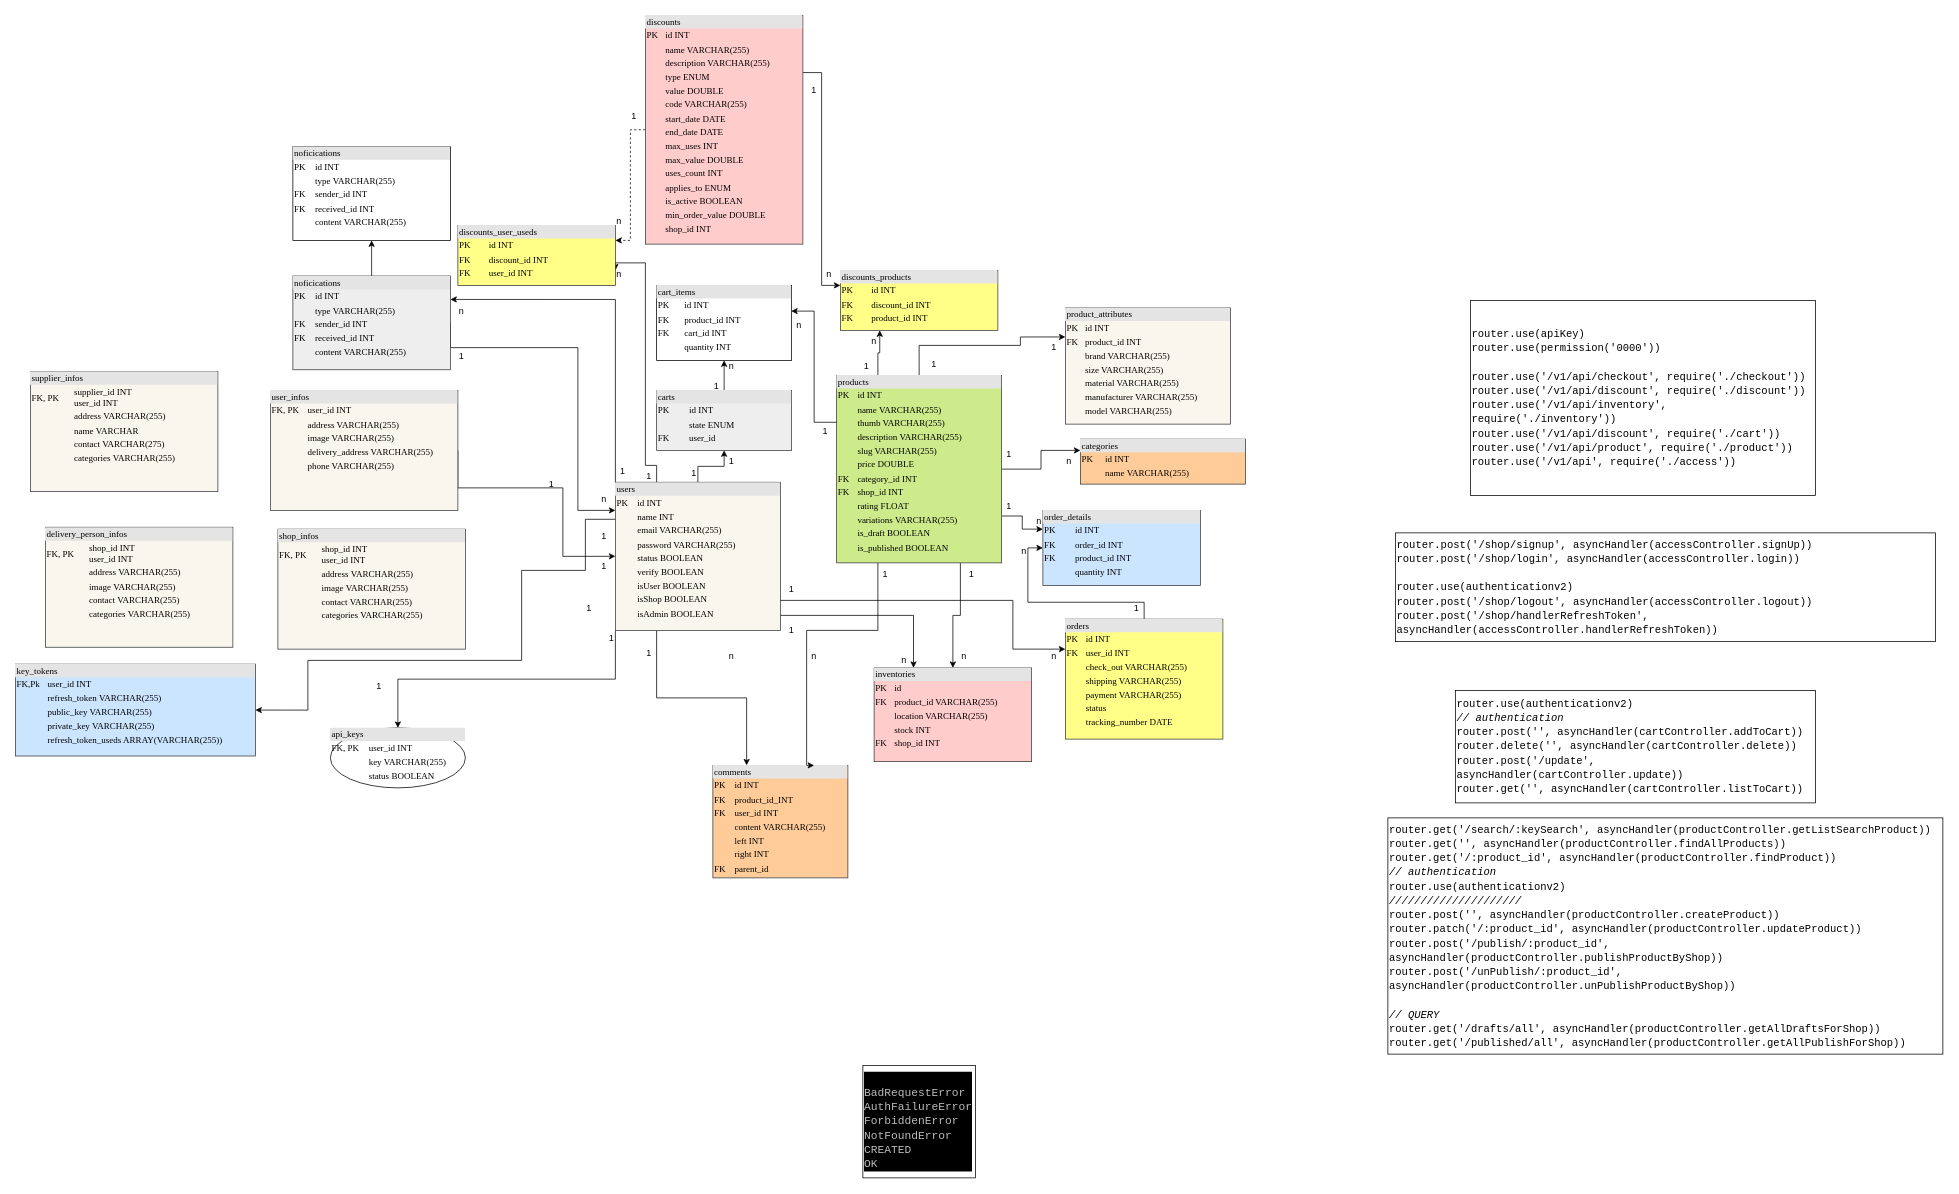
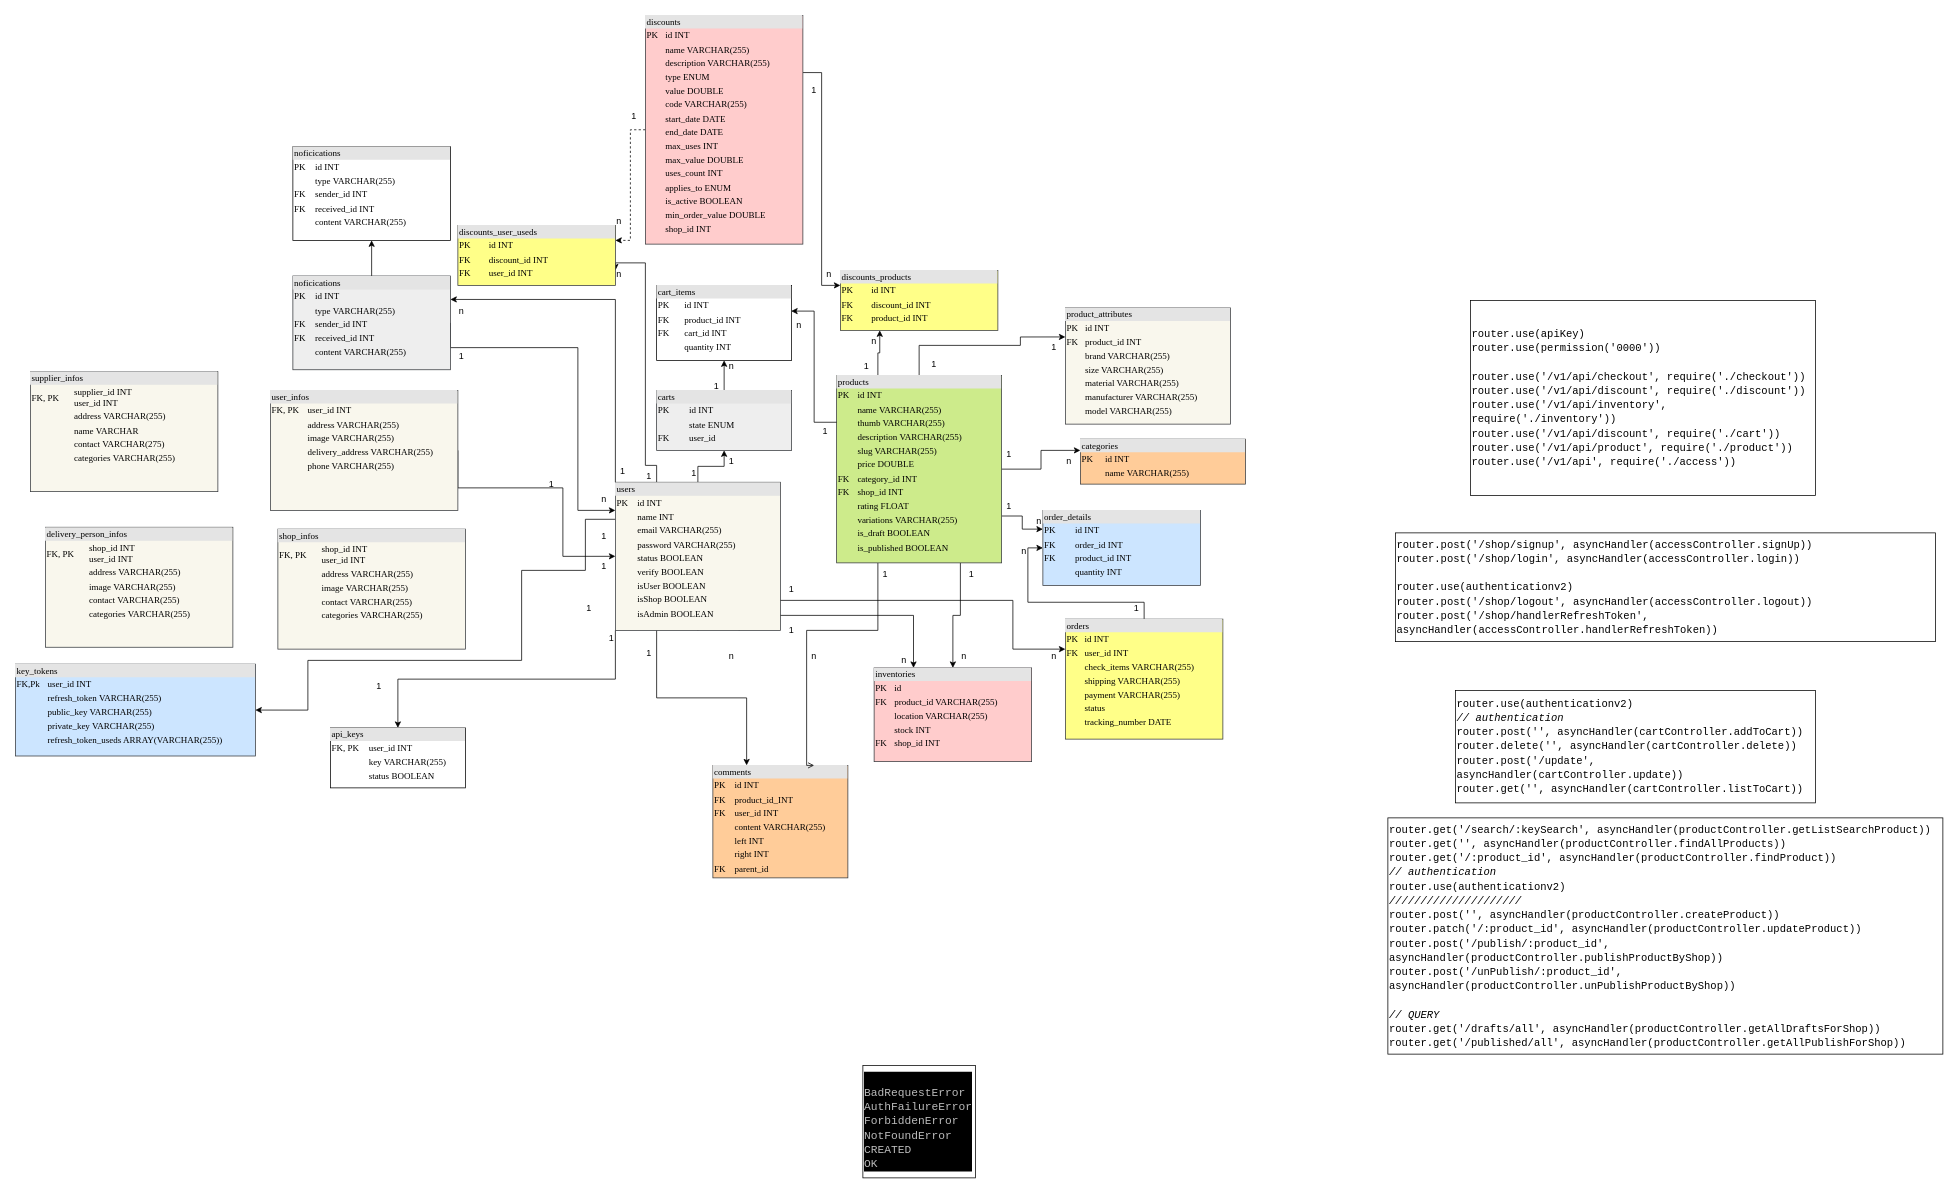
node "orders PK id INT FK user_id INT check_out VARCHAR(255) shipping VARCHAR(255) payment VARCHAR(255) status tracking_number DATE": label "orders PK id INT FK user_id INT check_out VARCHAR(255) shipping VARCHAR(255) payment VARCHAR(255) status tracking_number DATE" -> "orders PK id INT FK user_id INT check_items VARCHAR(255) shipping VARCHAR(255) payment VARCHAR(255) status tracking_number DATE"
node "api_keys FK, PK user_id INT key VARCHAR(255) status BOOLEAN": shape ellipse -> rectangle
edge "products PK id INT name VARCHAR(255) thumb VARCHAR(255) description VARCHAR(255) slug VARCHAR(255) price DOUBLE FK category_id INT FK shop_id INT rating FLOAT variations VARCHAR(255) is_draft BOOLEAN is_published BOOLEAN" -> "comments PK id INT FK product_id_INT FK user_id INT content VARCHAR(255) left INT right INT FK parent_id": arrowhead classic -> open
